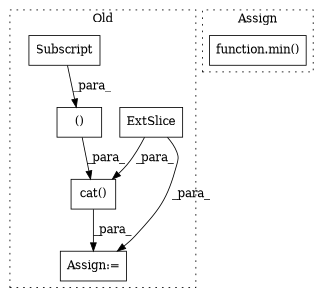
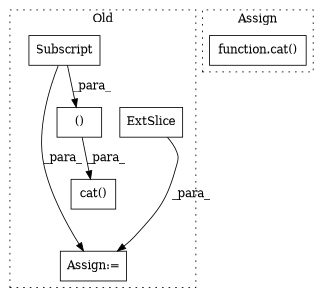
node "function.min()": label "function.min()" -> "function.cat()"
edge "ExtSlice" -> "cat()": removed, label "_para_"
edge "cat()" -> "Assign:=": now "Subscript" -> "Assign:="
